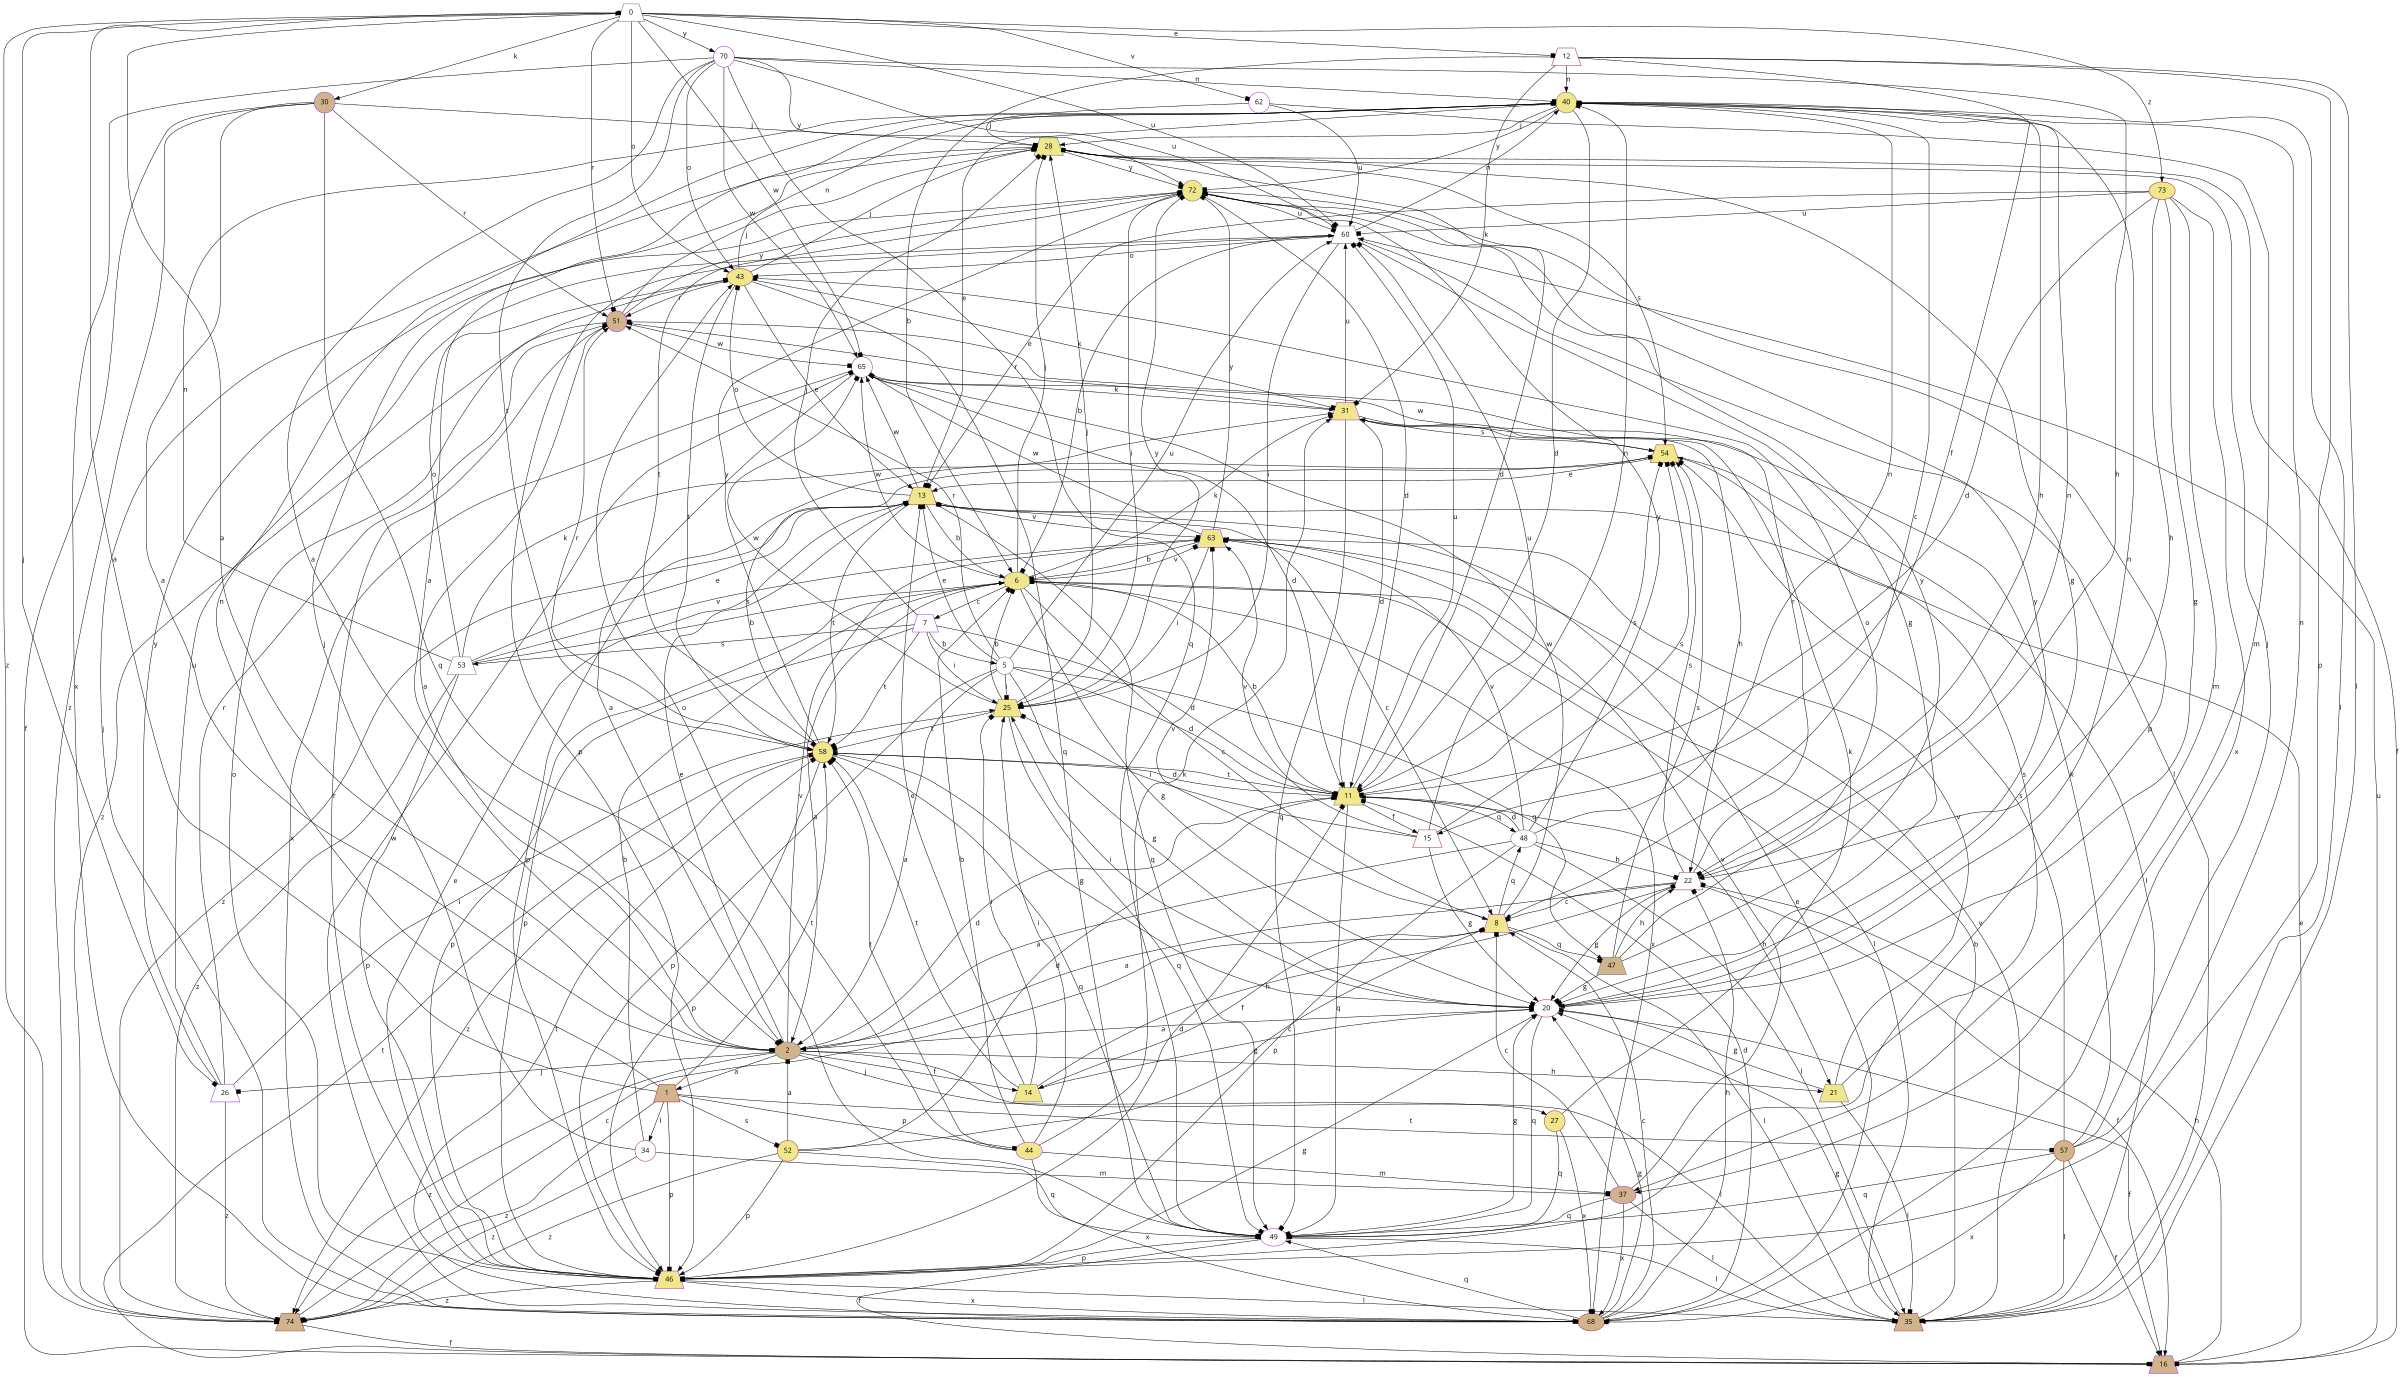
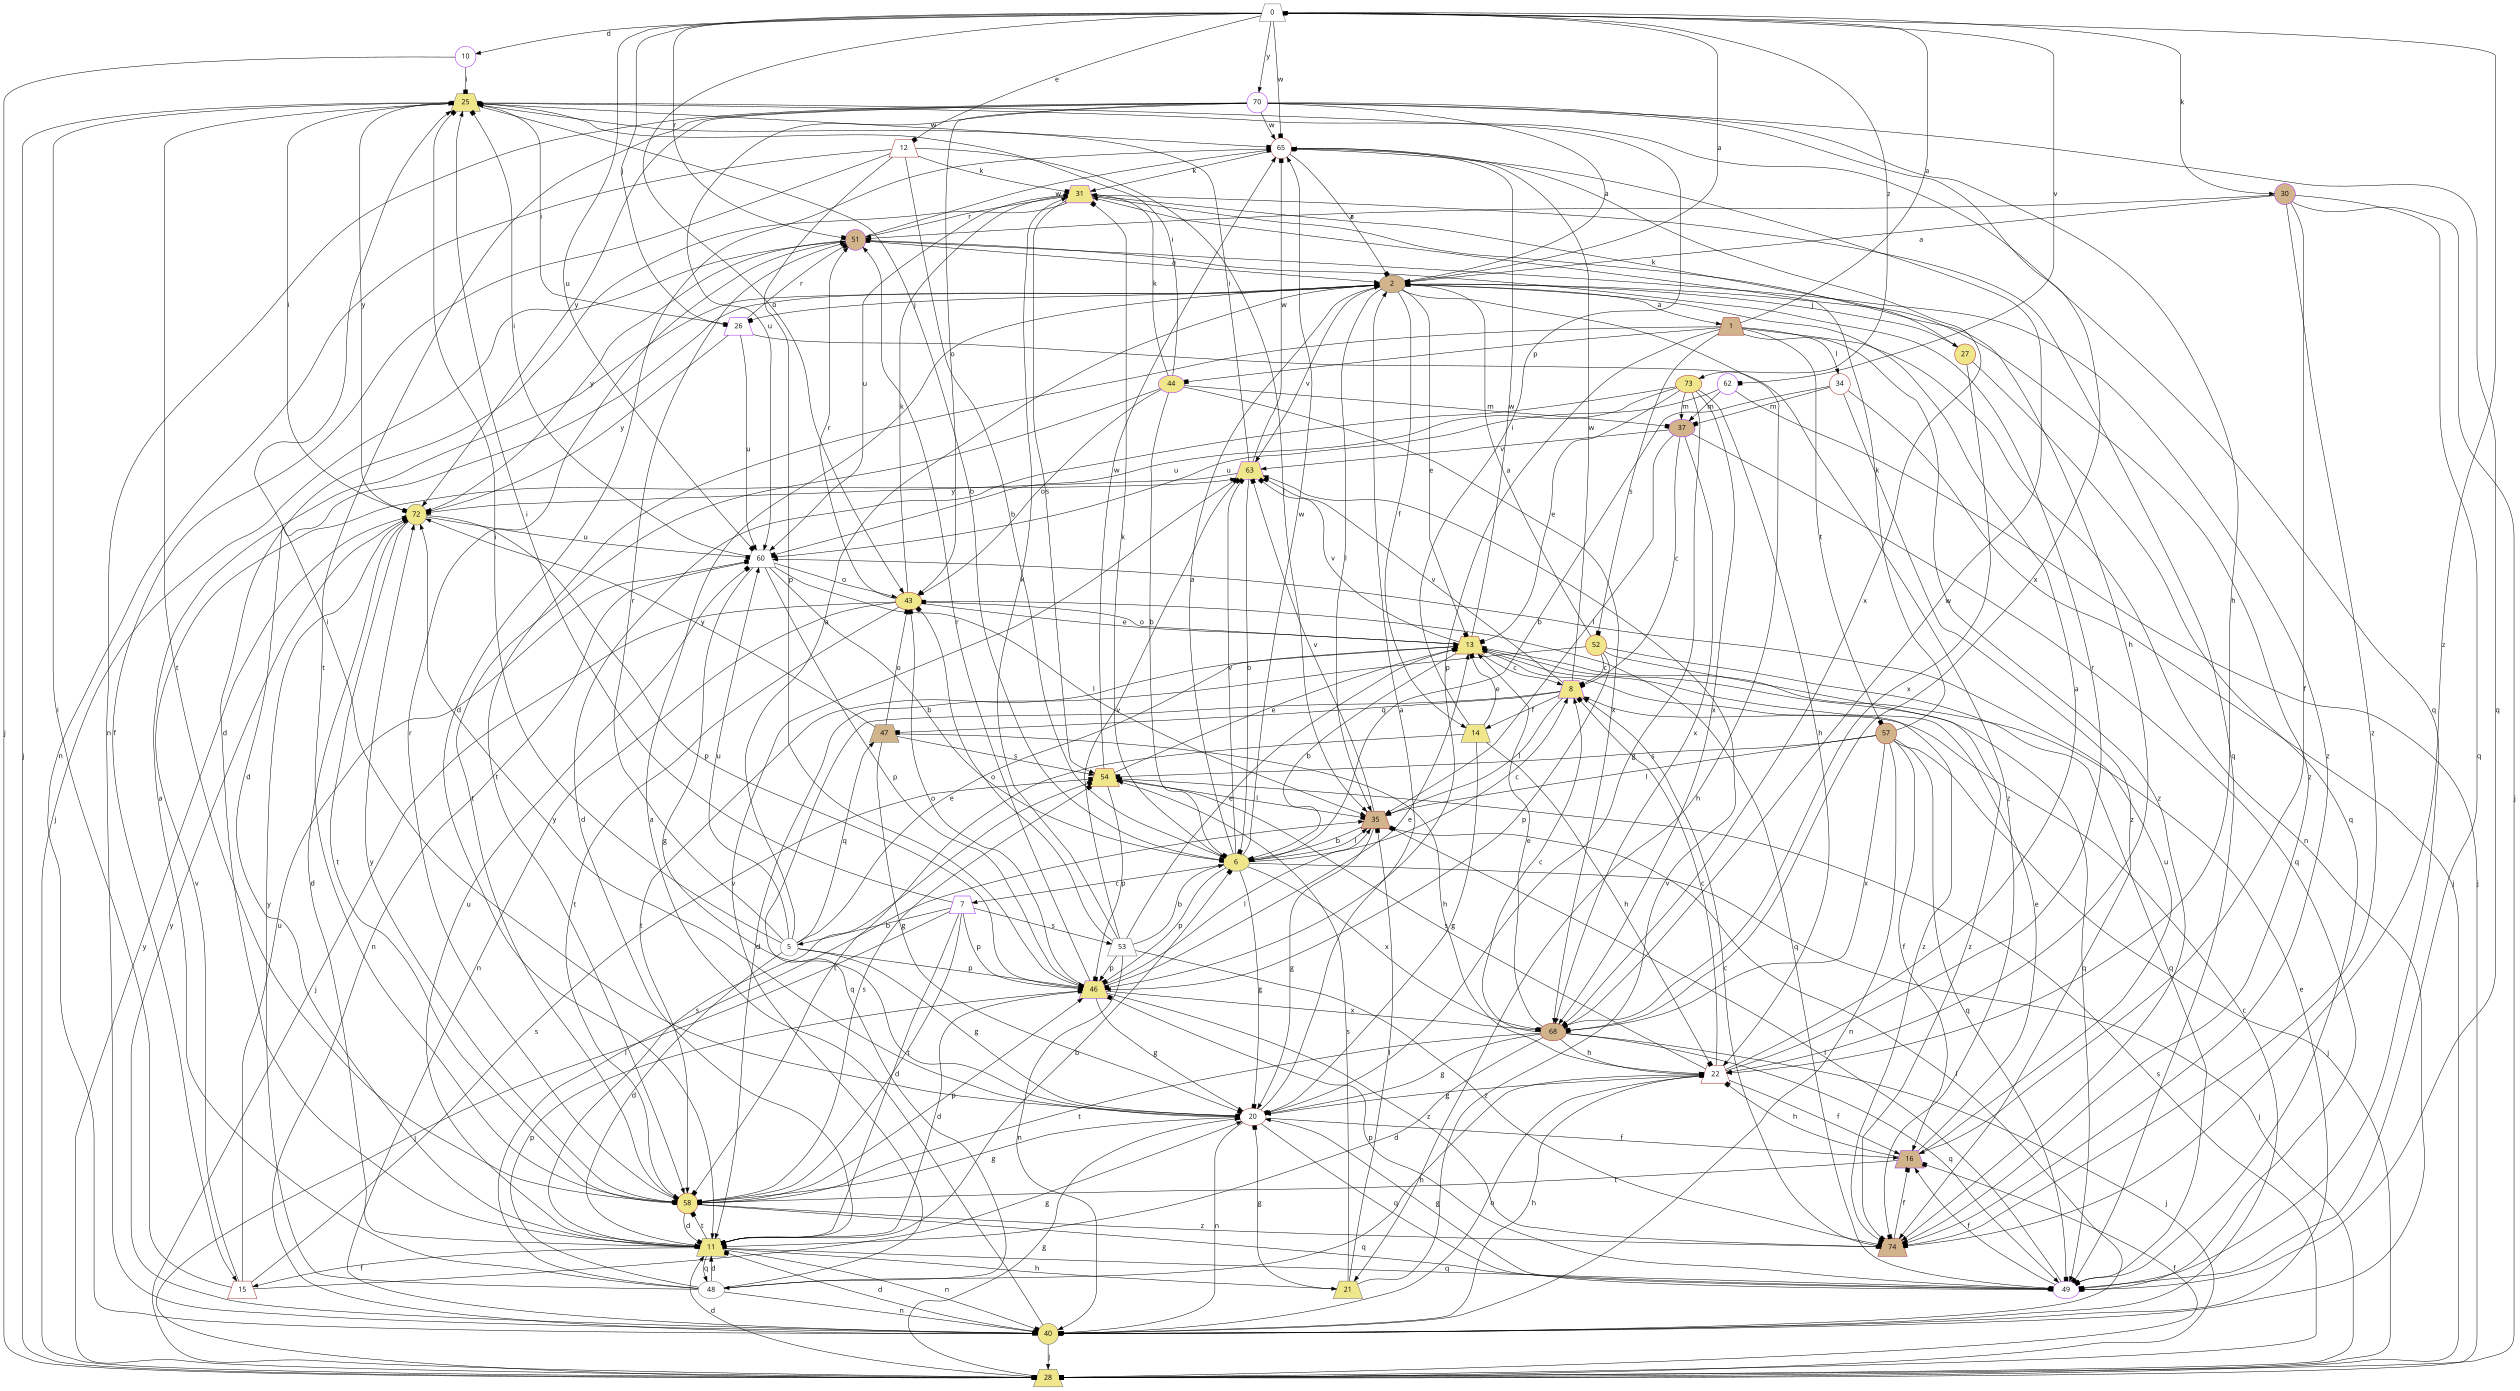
node "10": added
